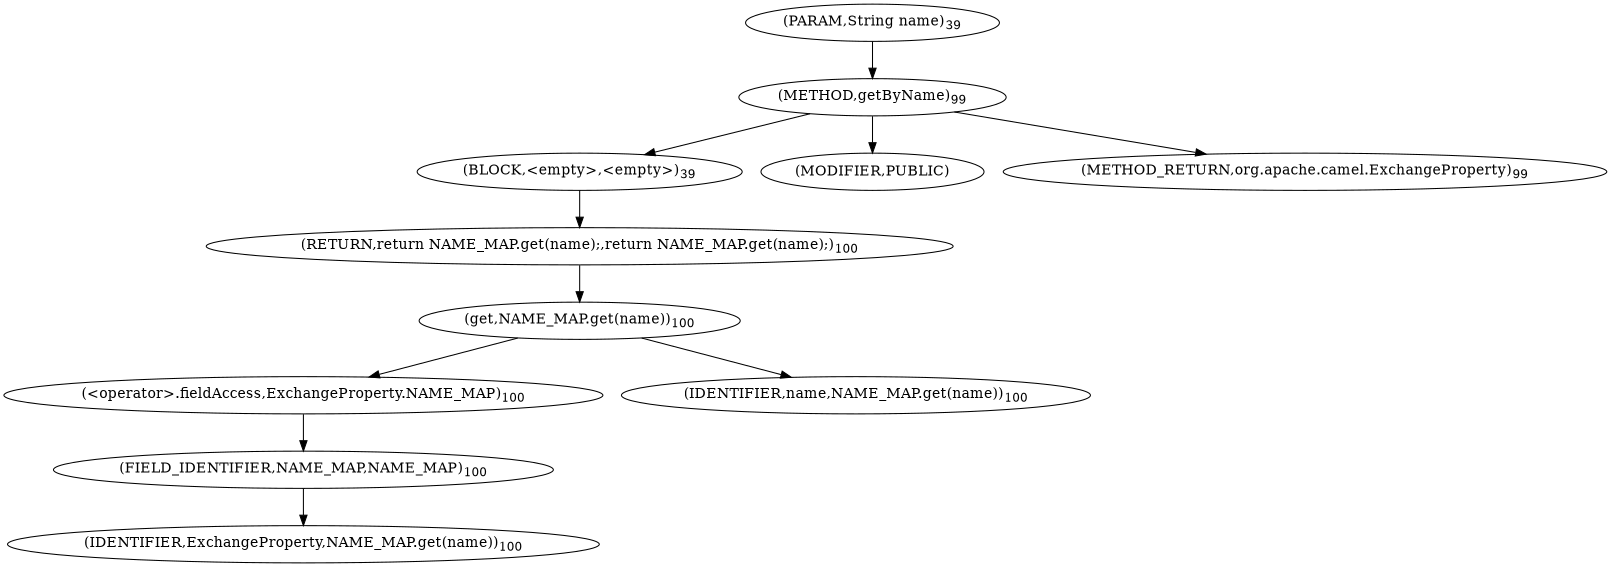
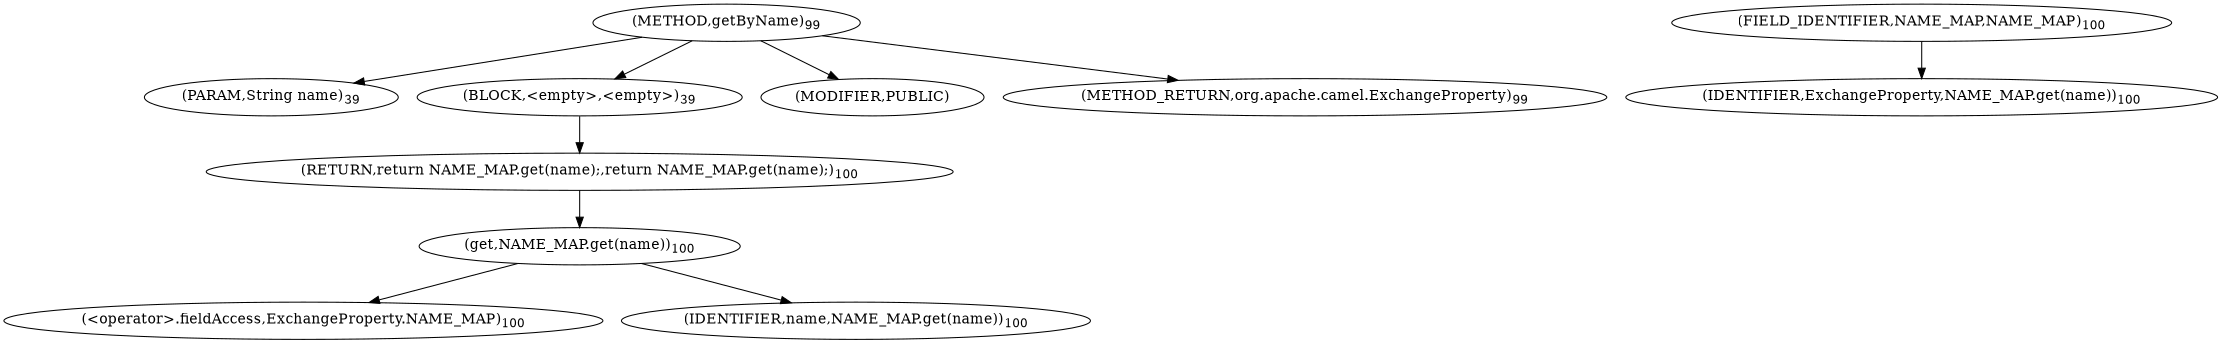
edge "(PARAM,String name)" -> "(METHOD,getByName)": reversed
edge "(<operator>.fieldAccess,ExchangeProperty.NAME_MAP)" -> "(FIELD_IDENTIFIER,NAME_MAP,NAME_MAP)": removed
